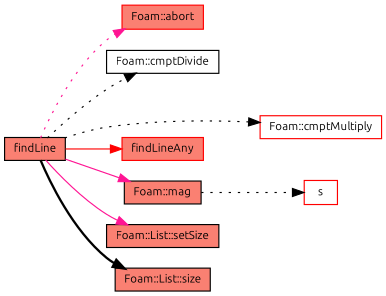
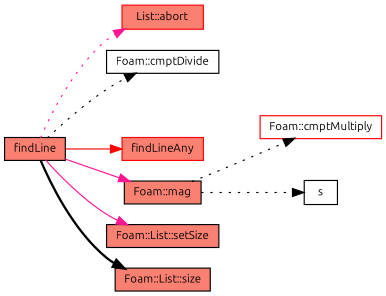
node "Foam::abort": label "Foam::abort" -> "List::abort"
edge "findLine" -> "Foam::cmptMultiply": now "Foam::mag" -> "Foam::cmptMultiply"
node "s": color red -> black
